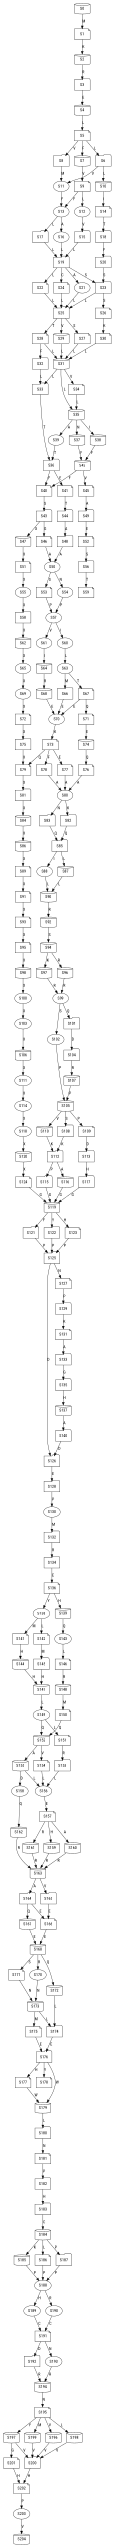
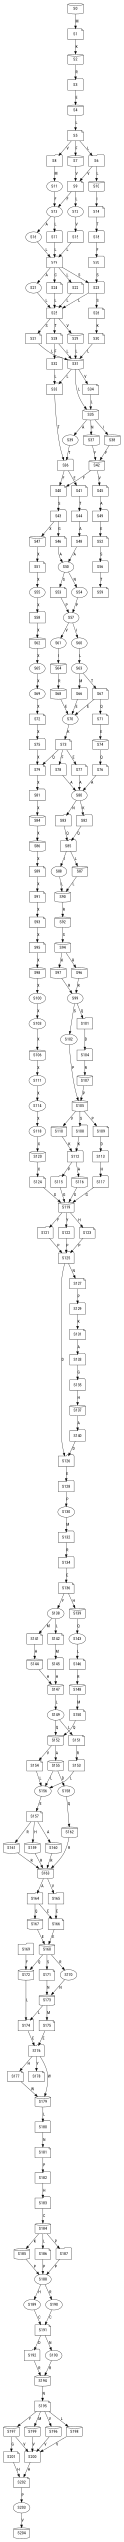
edge "S6" -> "S11": now "S6" -> "S9"
node "S169": added
